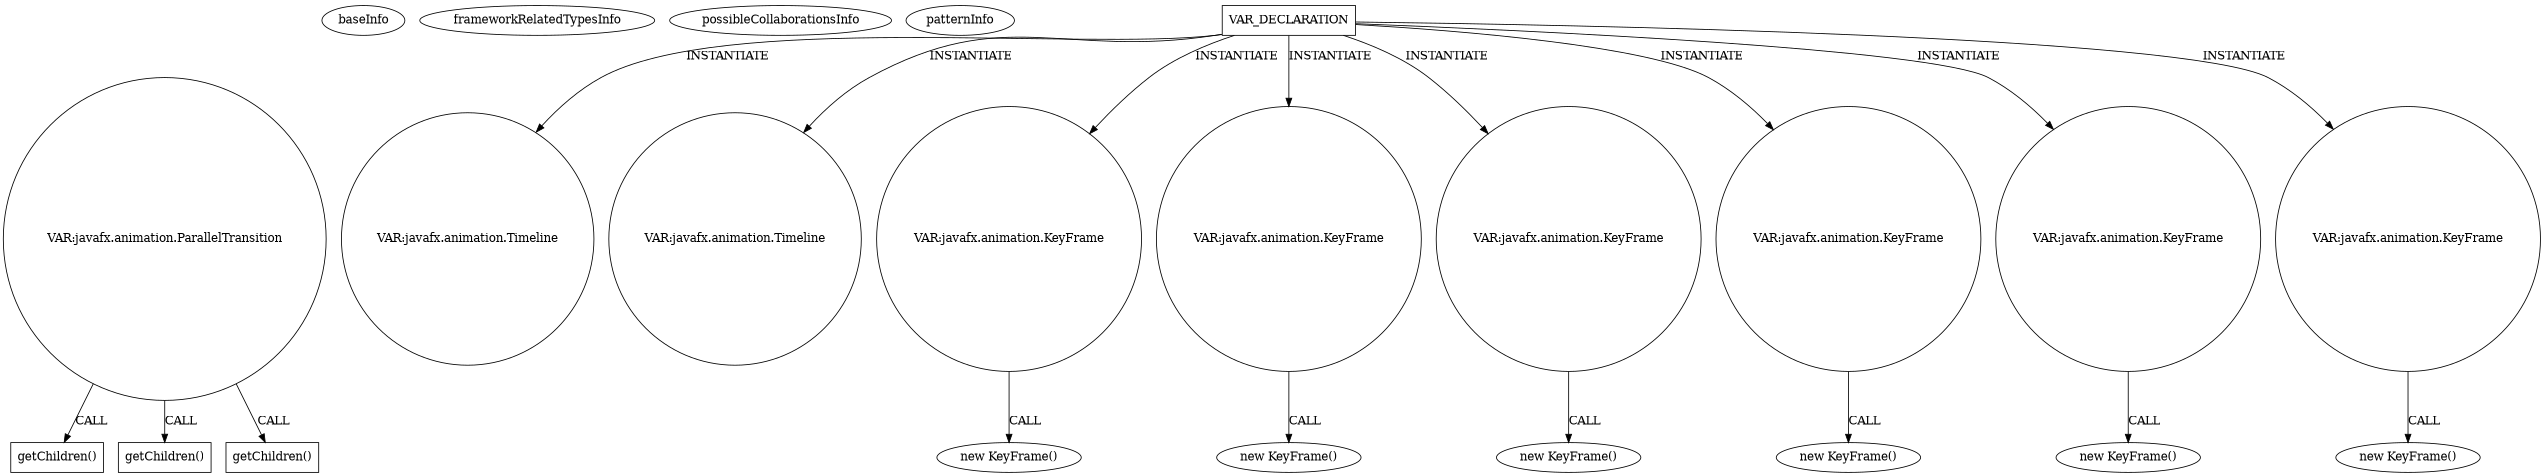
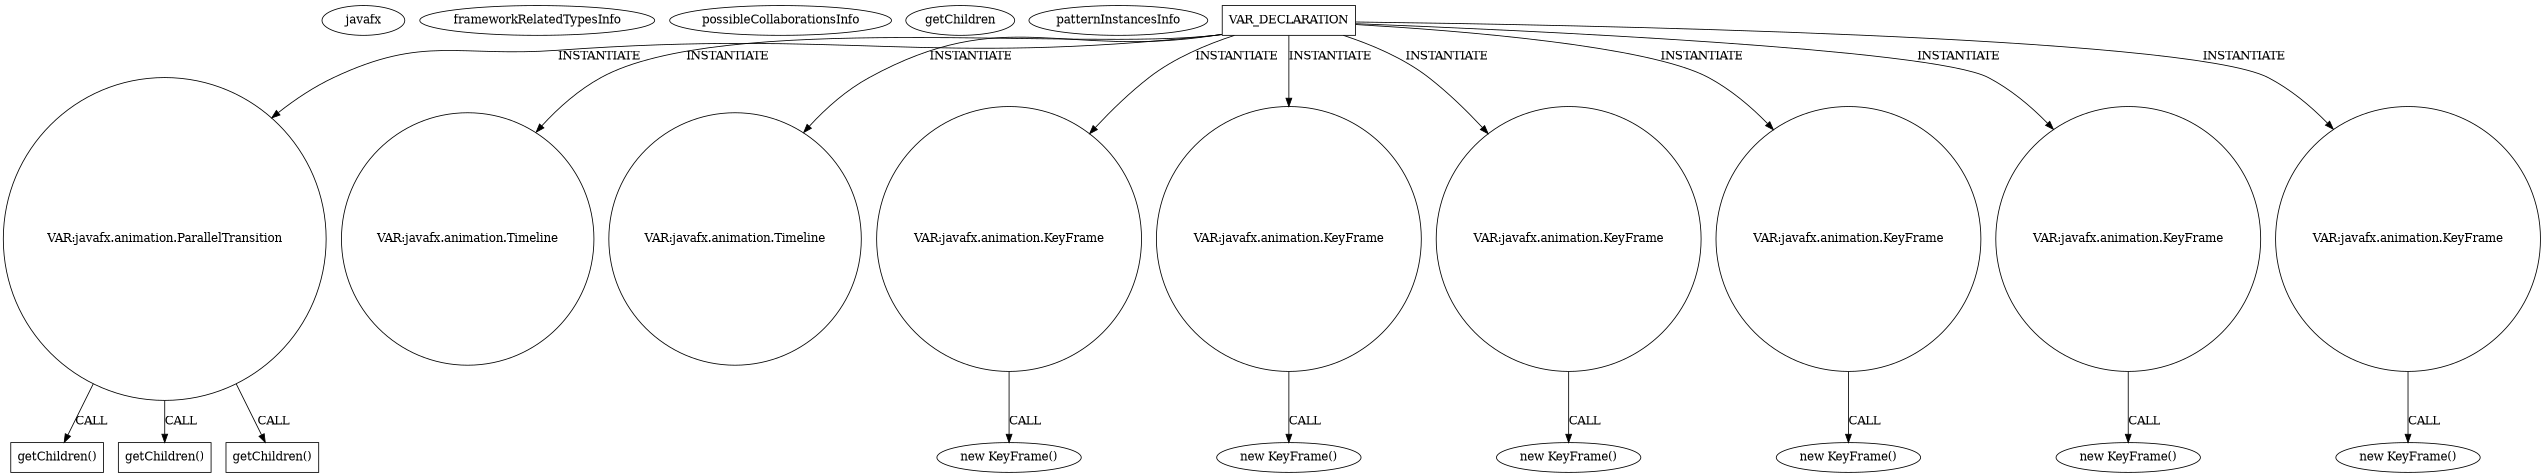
node "baseInfo": label "baseInfo" -> "javafx"
node "patternInfo": label "patternInfo" -> "getChildren"
node "patternInstancesInfo": added
edge "VAR_DECLARATION" -> "VAR:javafx.animation.ParallelTransition": added, label "INSTANTIATE"
